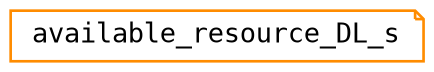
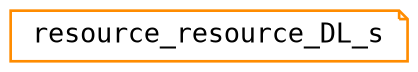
node "available_resource_DL_s": label "available_resource_DL_s" -> "resource_resource_DL_s"
